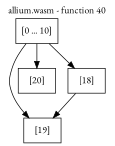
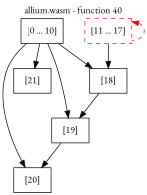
node "[11 ... 17]": added
node "[21]": added
edge "[19]" -> "[20]": added
